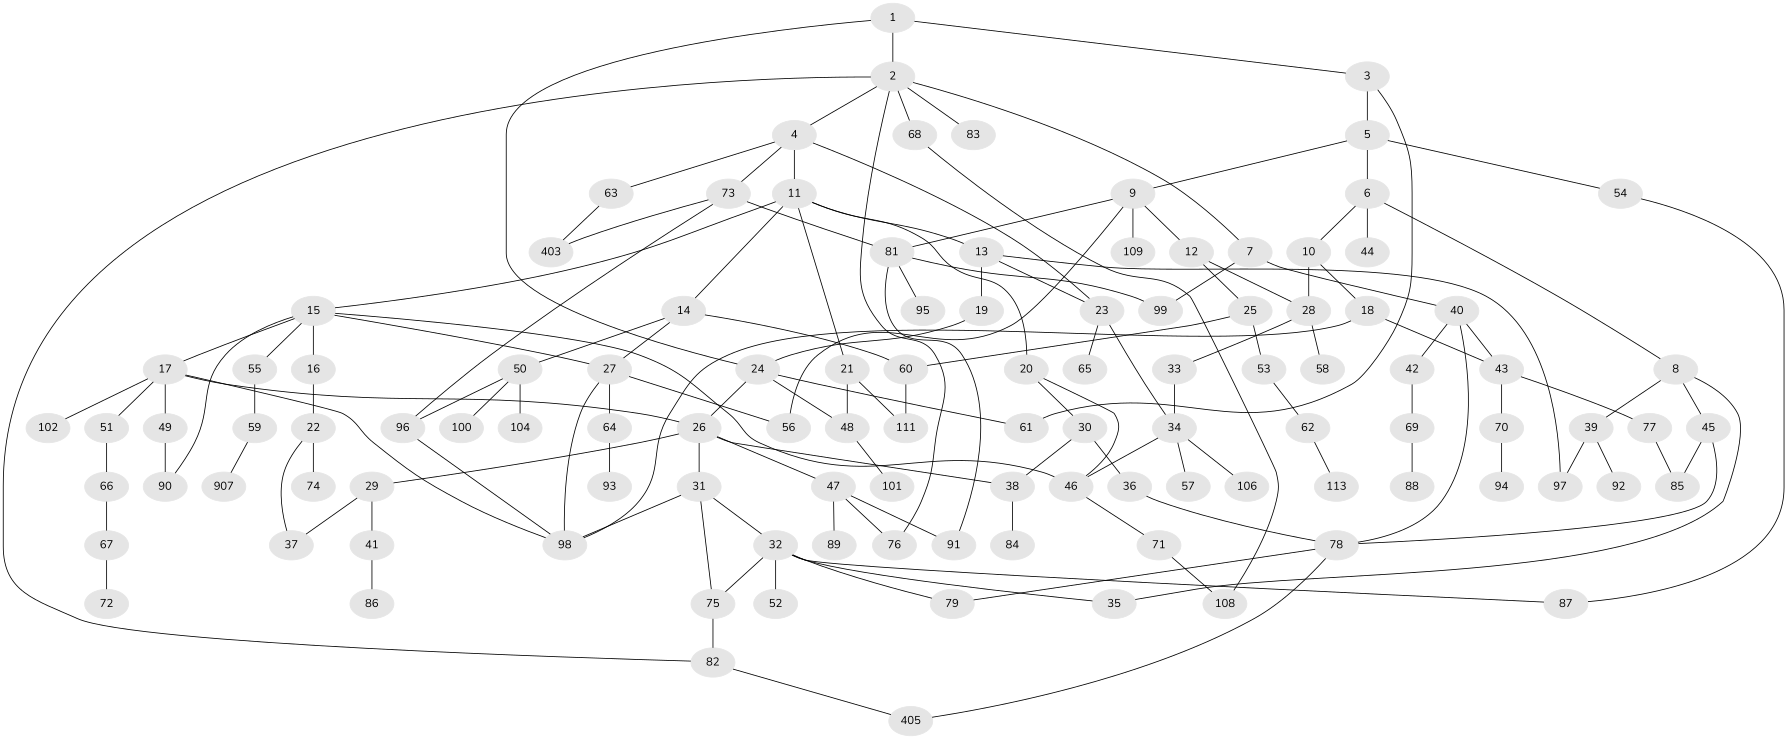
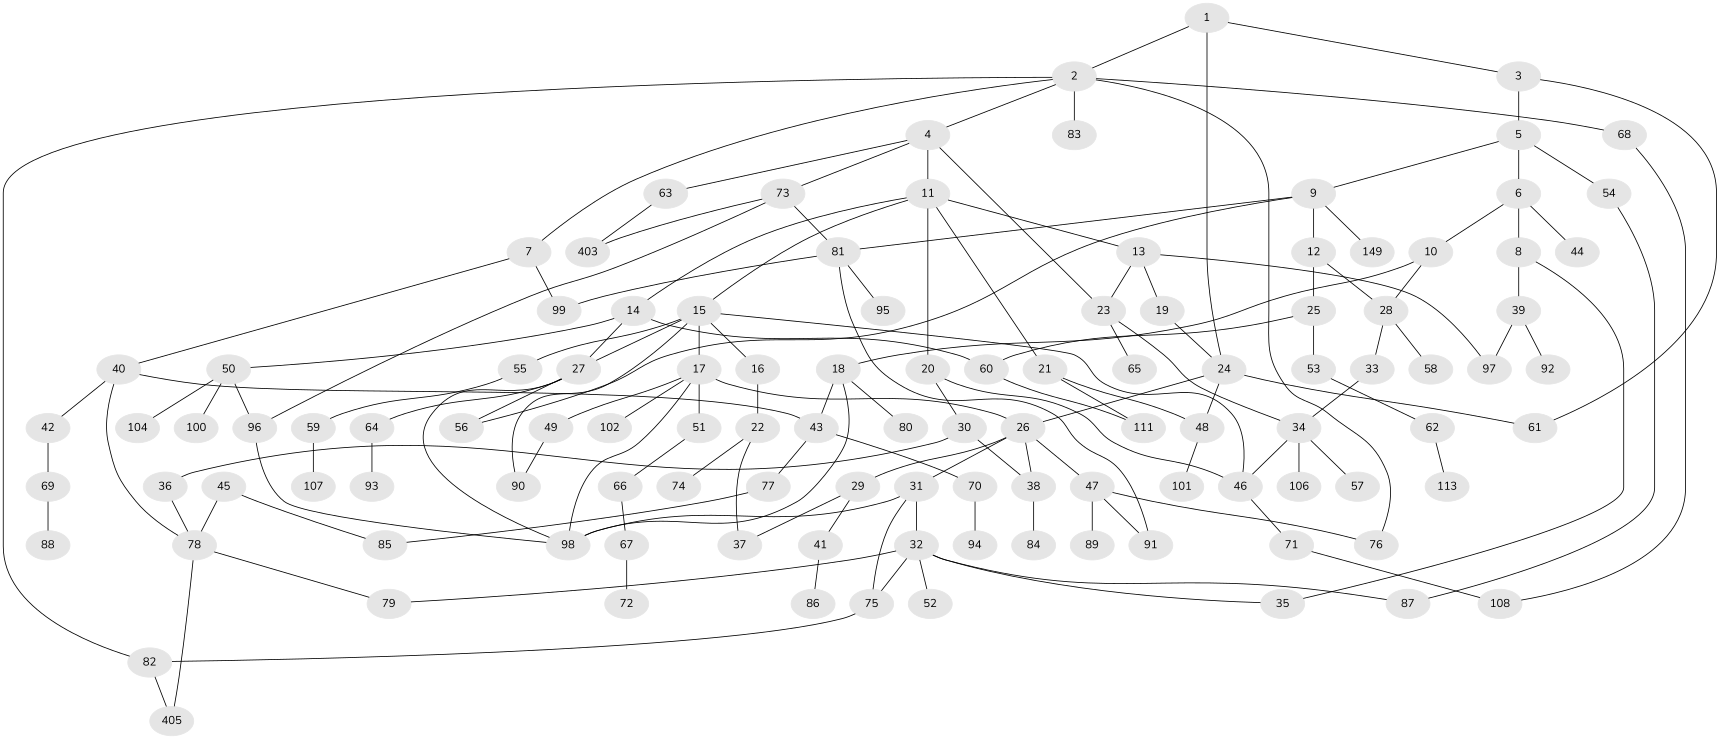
node "109": label "109" -> "149"
edge "8" -- "45": removed
node "80": added
node "907": label "907" -> "107"
